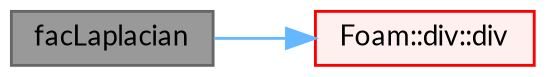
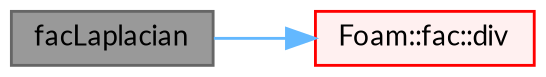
node "Foam::div::div": label "Foam::div::div" -> "Foam::fac::div"
